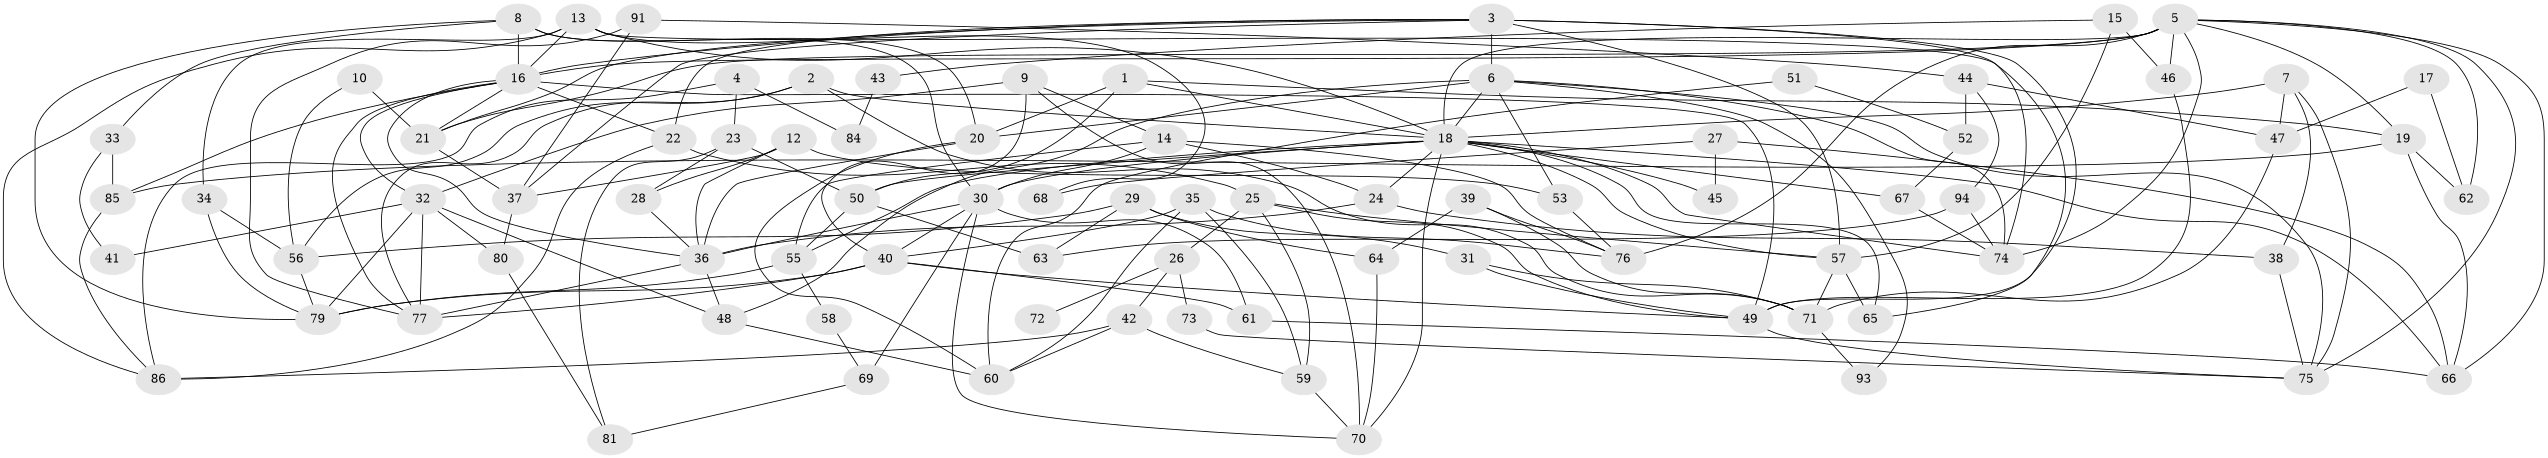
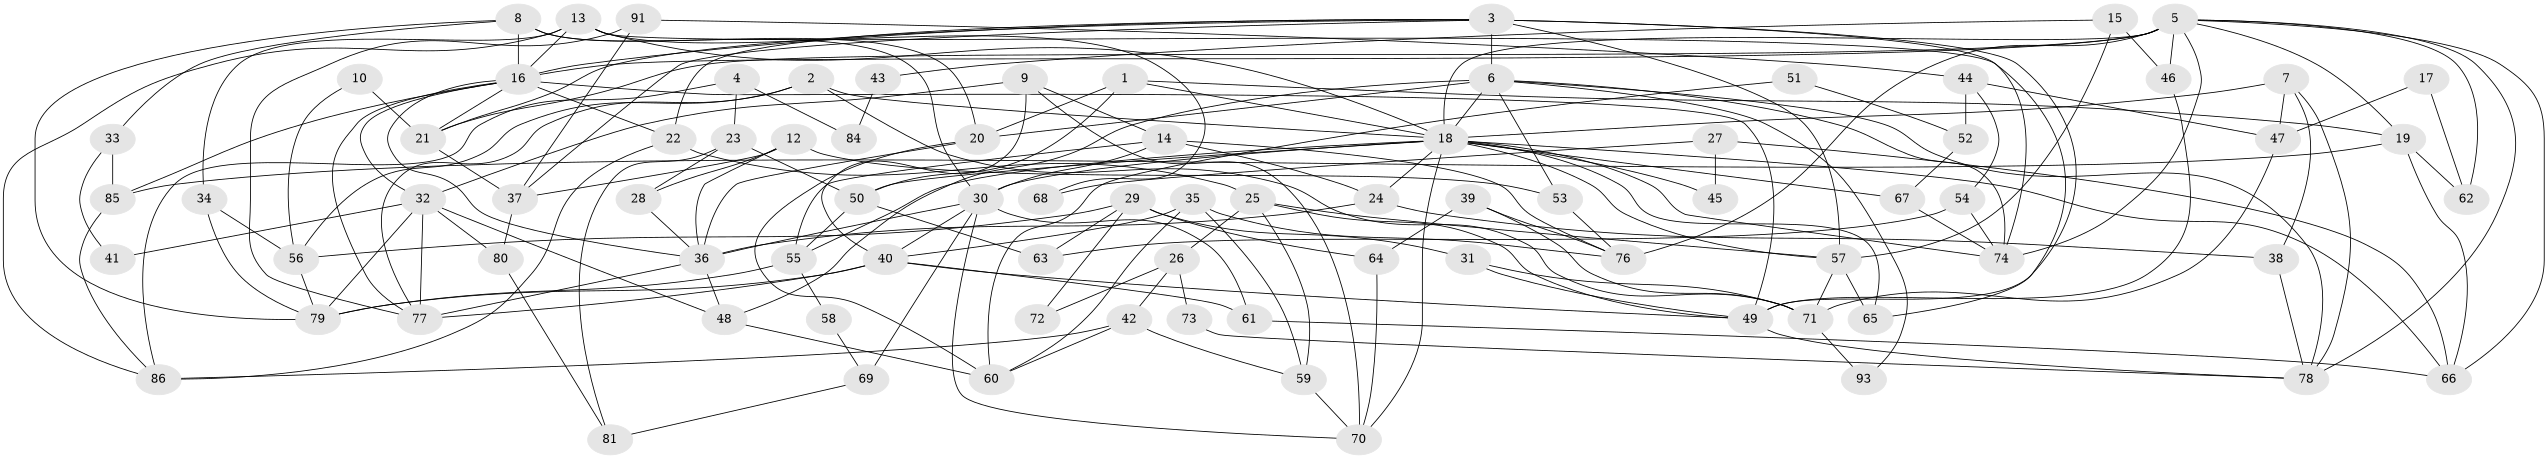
node "94": label "94" -> "54"
edge "29" -- "72": added
node "75": label "75" -> "78"
